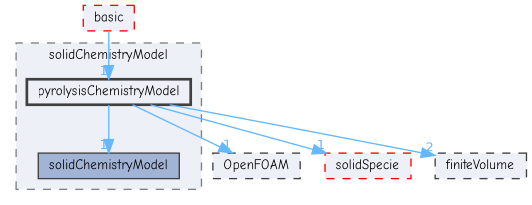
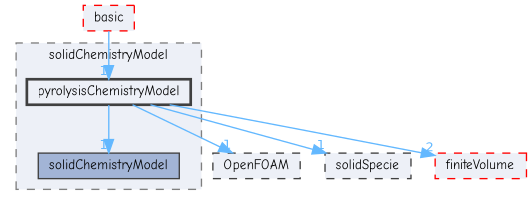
node "solidSpecie": color red -> grey25
node "finiteVolume": color grey25 -> red
